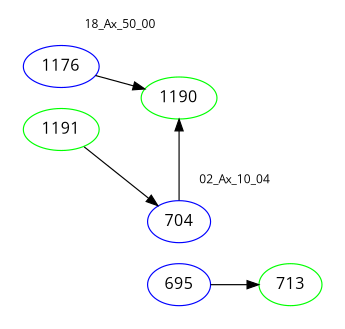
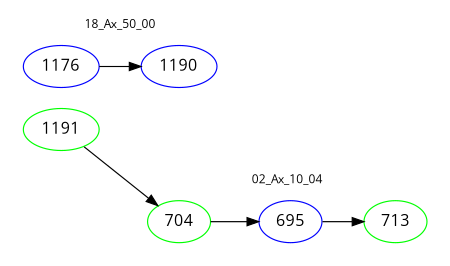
node "1190": color green -> blue
edge "704" -> "1190": now "704" -> "695"
node "704": color blue -> green
